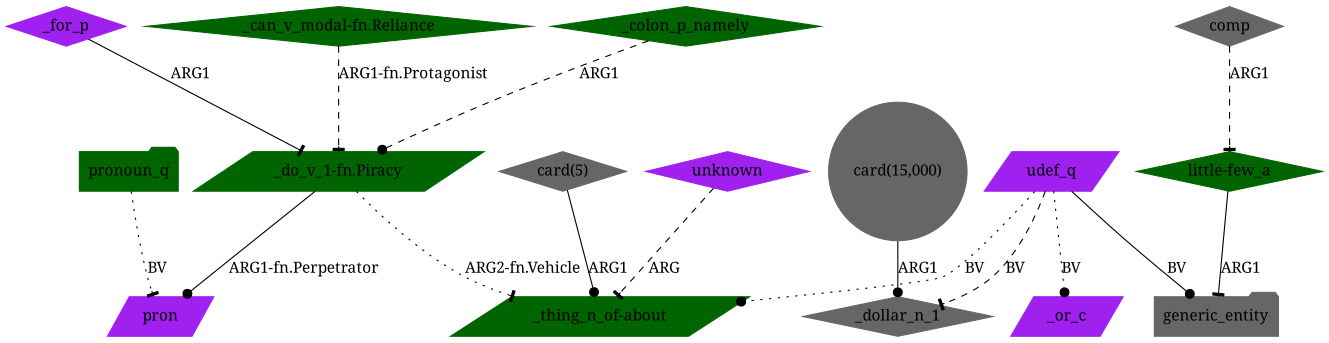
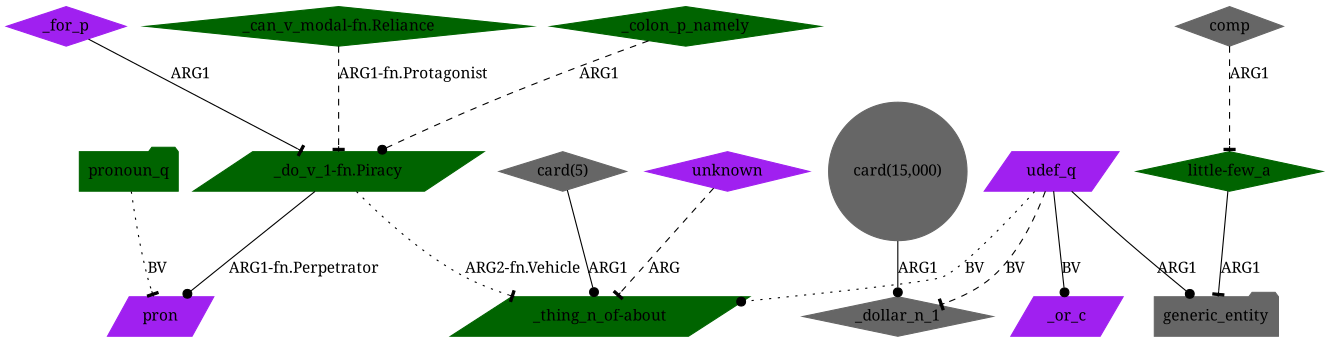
edge "udef_q" -> "_or_c": style dotted -> solid
edge "udef_q" -> "generic_entity": label "BV" -> "ARG1"
